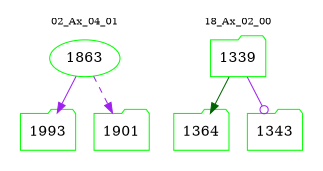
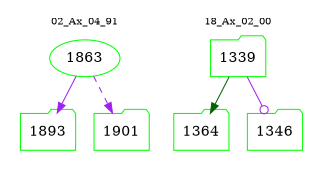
cluster "02_Ax_04_01": label "02_Ax_04_01" -> "02_Ax_04_91"
node "1993": label "1993" -> "1893"
node "1343": label "1343" -> "1346"
